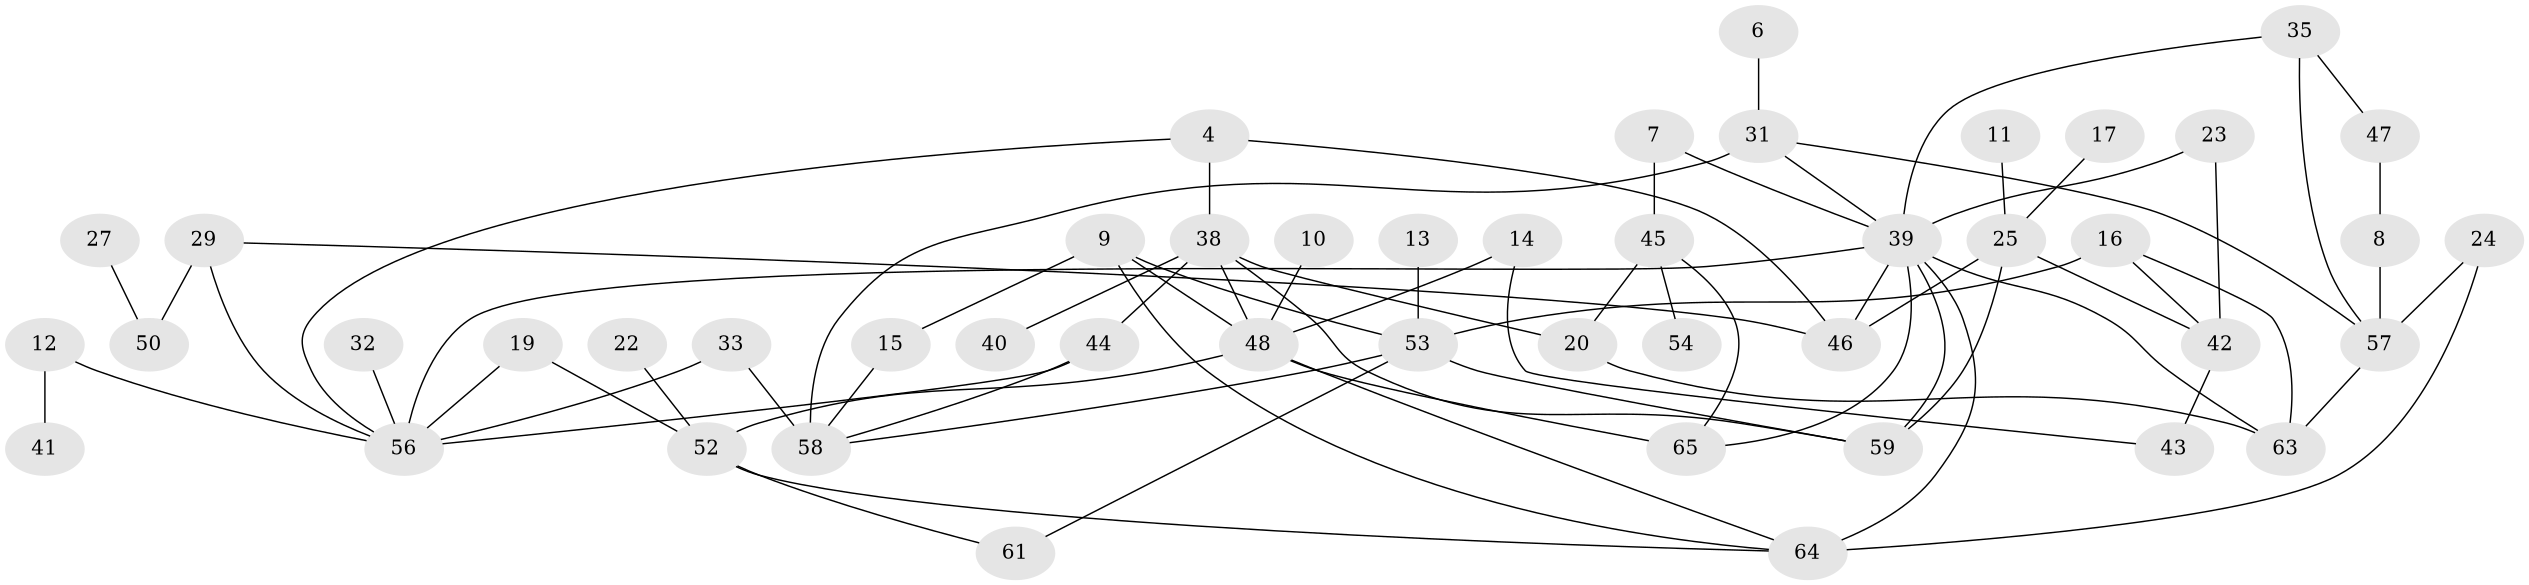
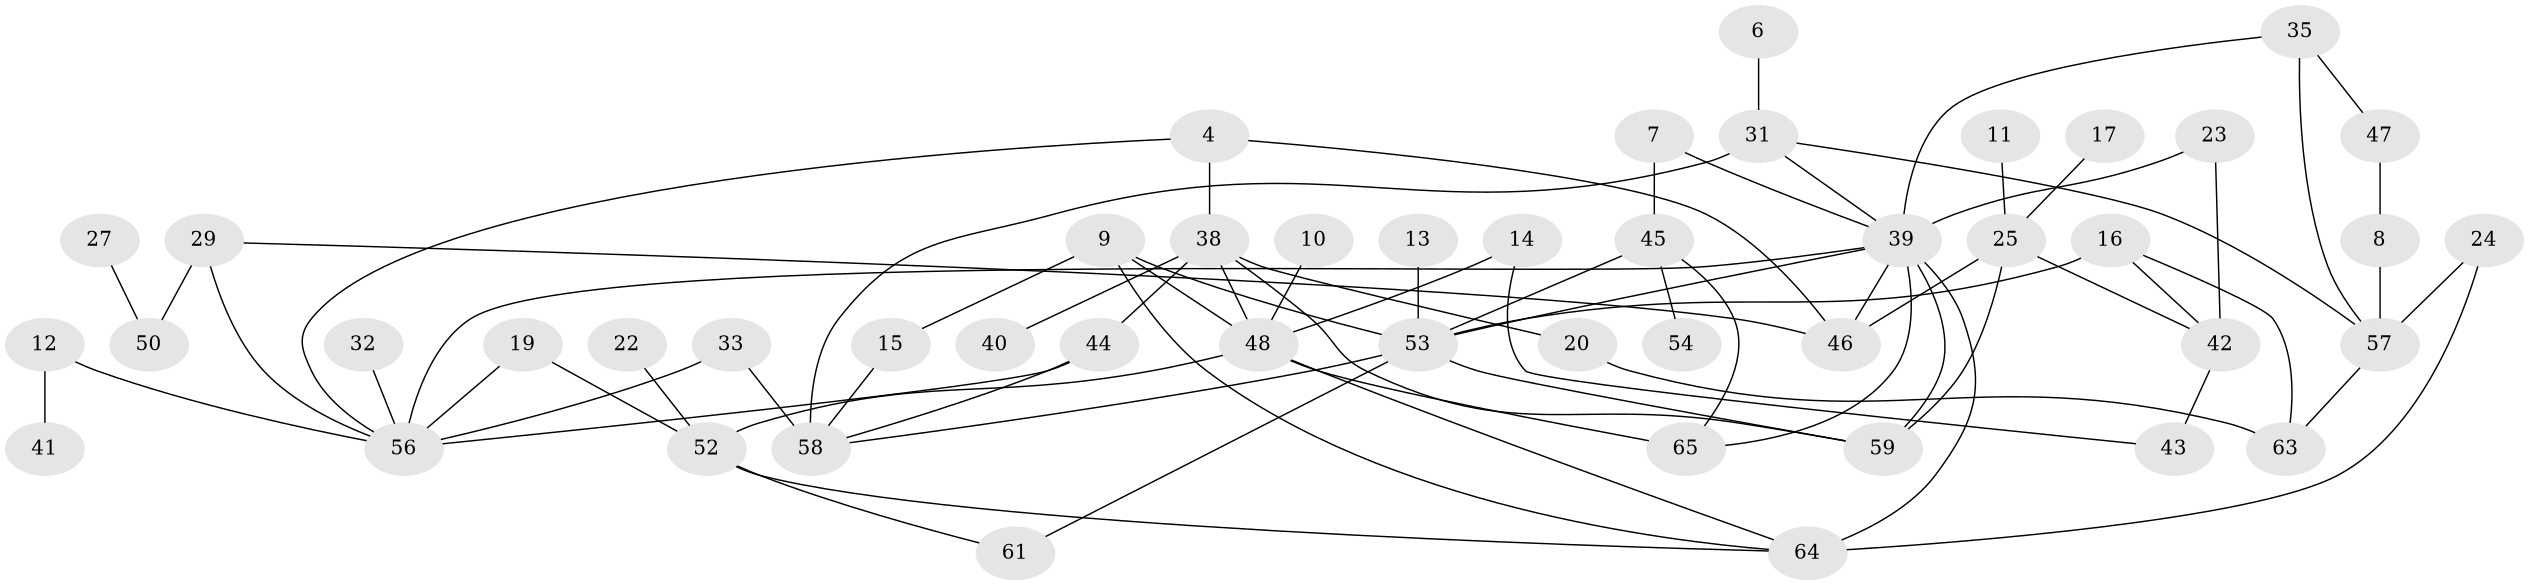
edge "45" -- "20": now "45" -- "53"
edge "39" -- "63": now "39" -- "53"
